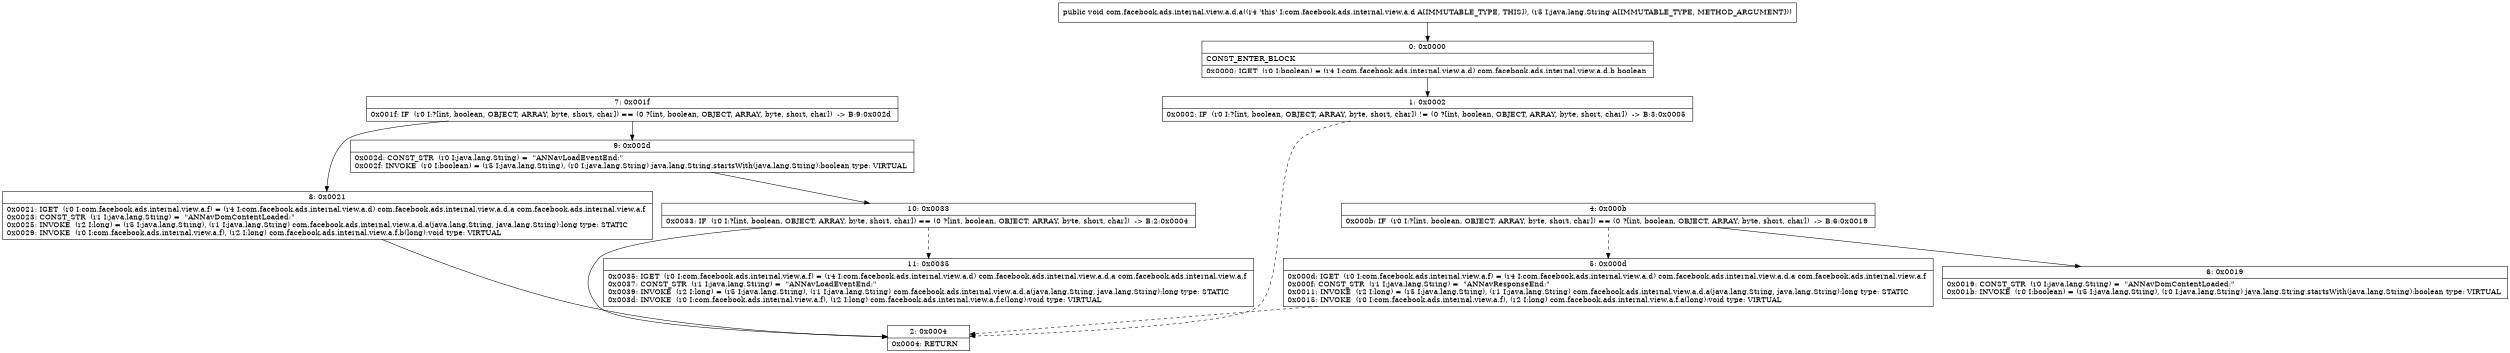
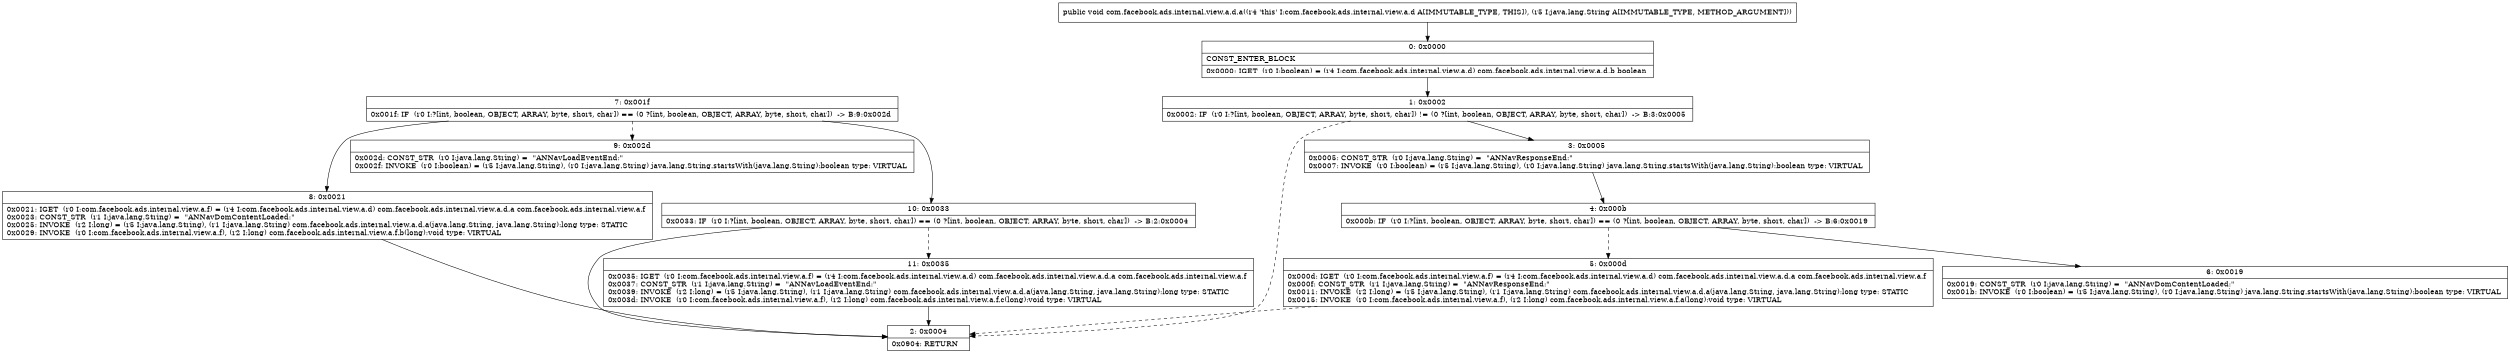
edge "7: 0x001f" -> "9: 0x002d": style solid -> dashed
node "3: 0x0005": added
edge "9: 0x002d" -> "10: 0x0033": now "7: 0x001f" -> "10: 0x0033"
edge "11: 0x0035" -> "2: 0x0004": added
node "2: 0x0004": text "0x0004: RETURN" -> "0x0904: RETURN"
